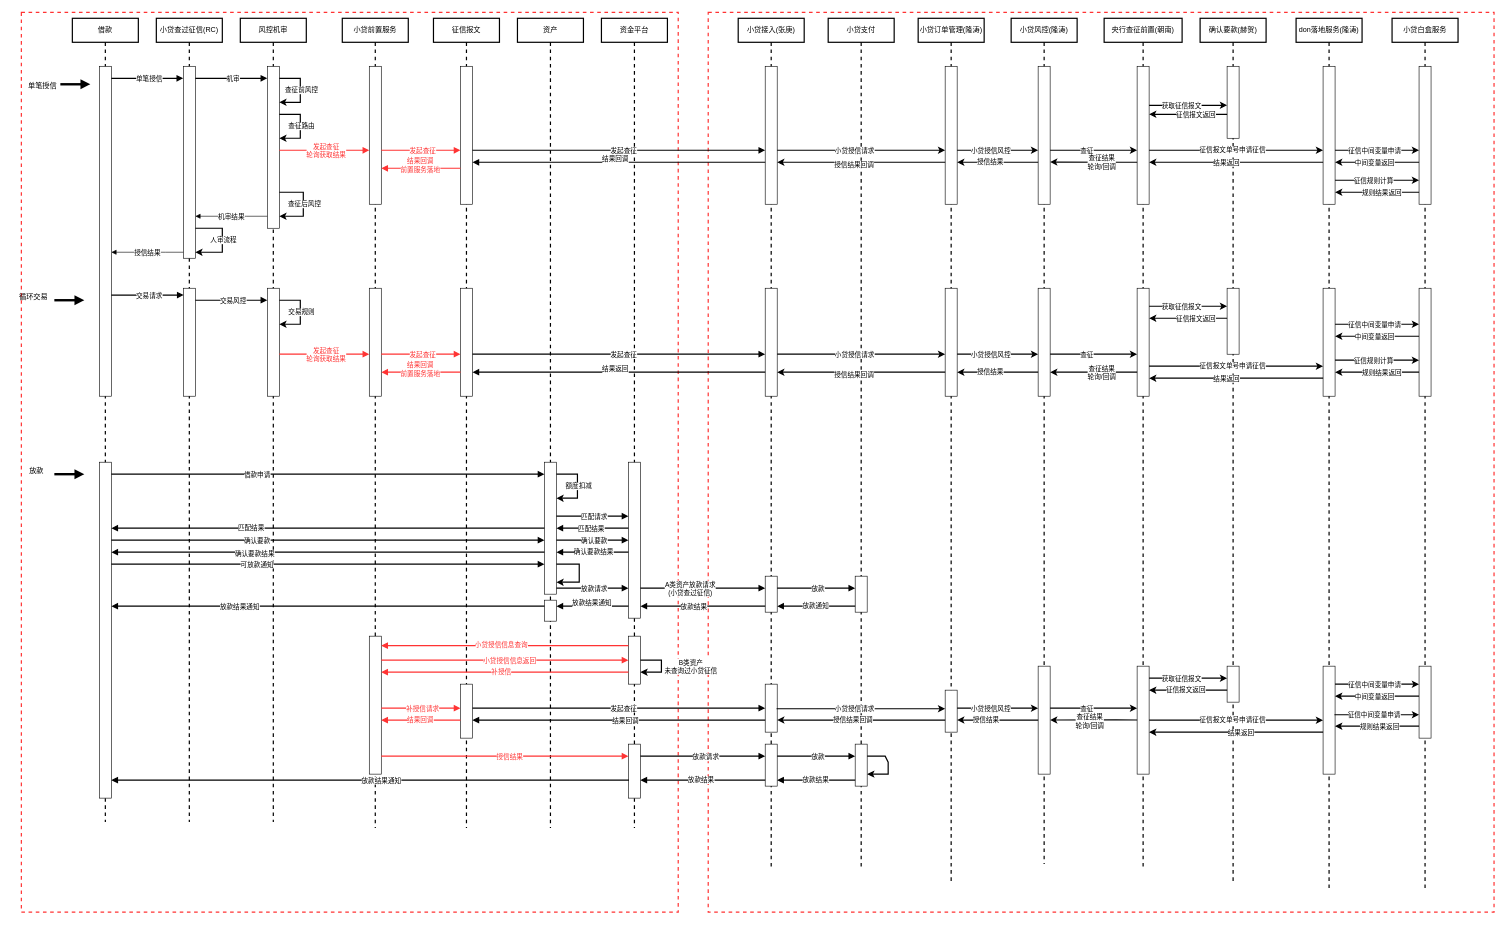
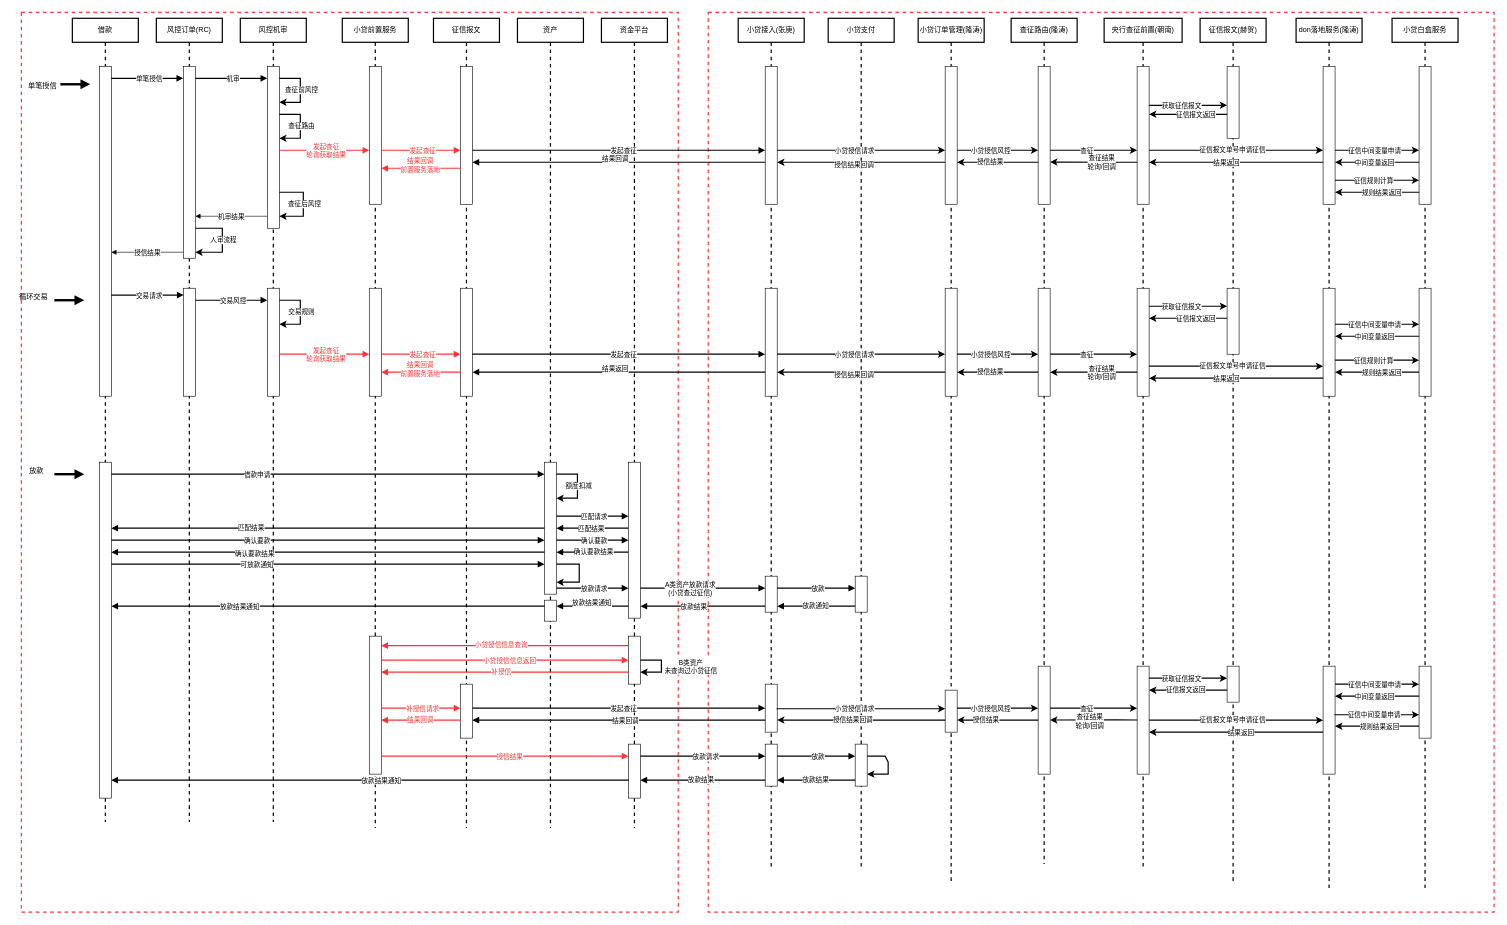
node "小贷查过征信(RC)": label "小贷查过征信(RC)" -> "风控订单(RC)"
node "小贷风控(隆涛)": label "小贷风控(隆涛)" -> "查征路由(隆涛)"
node "确认要款(赫贺)": label "确认要款(赫贺)" -> "征信报文(赫贺)"
